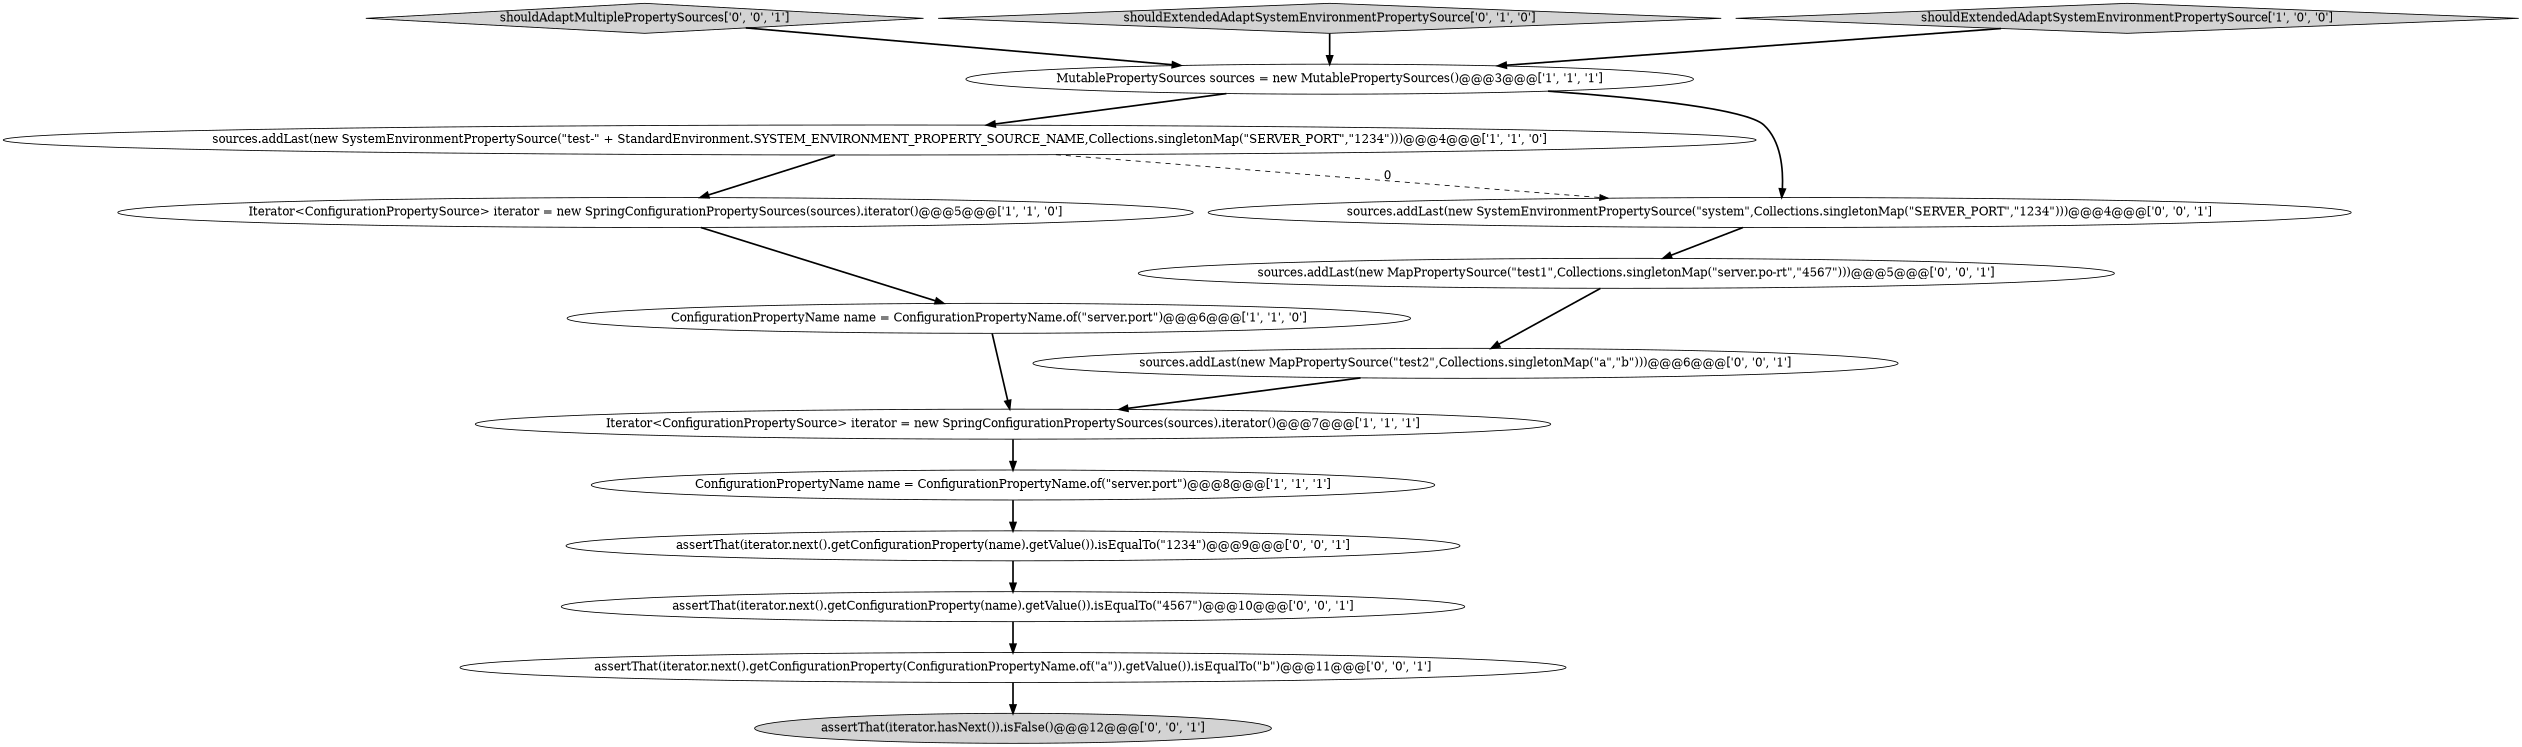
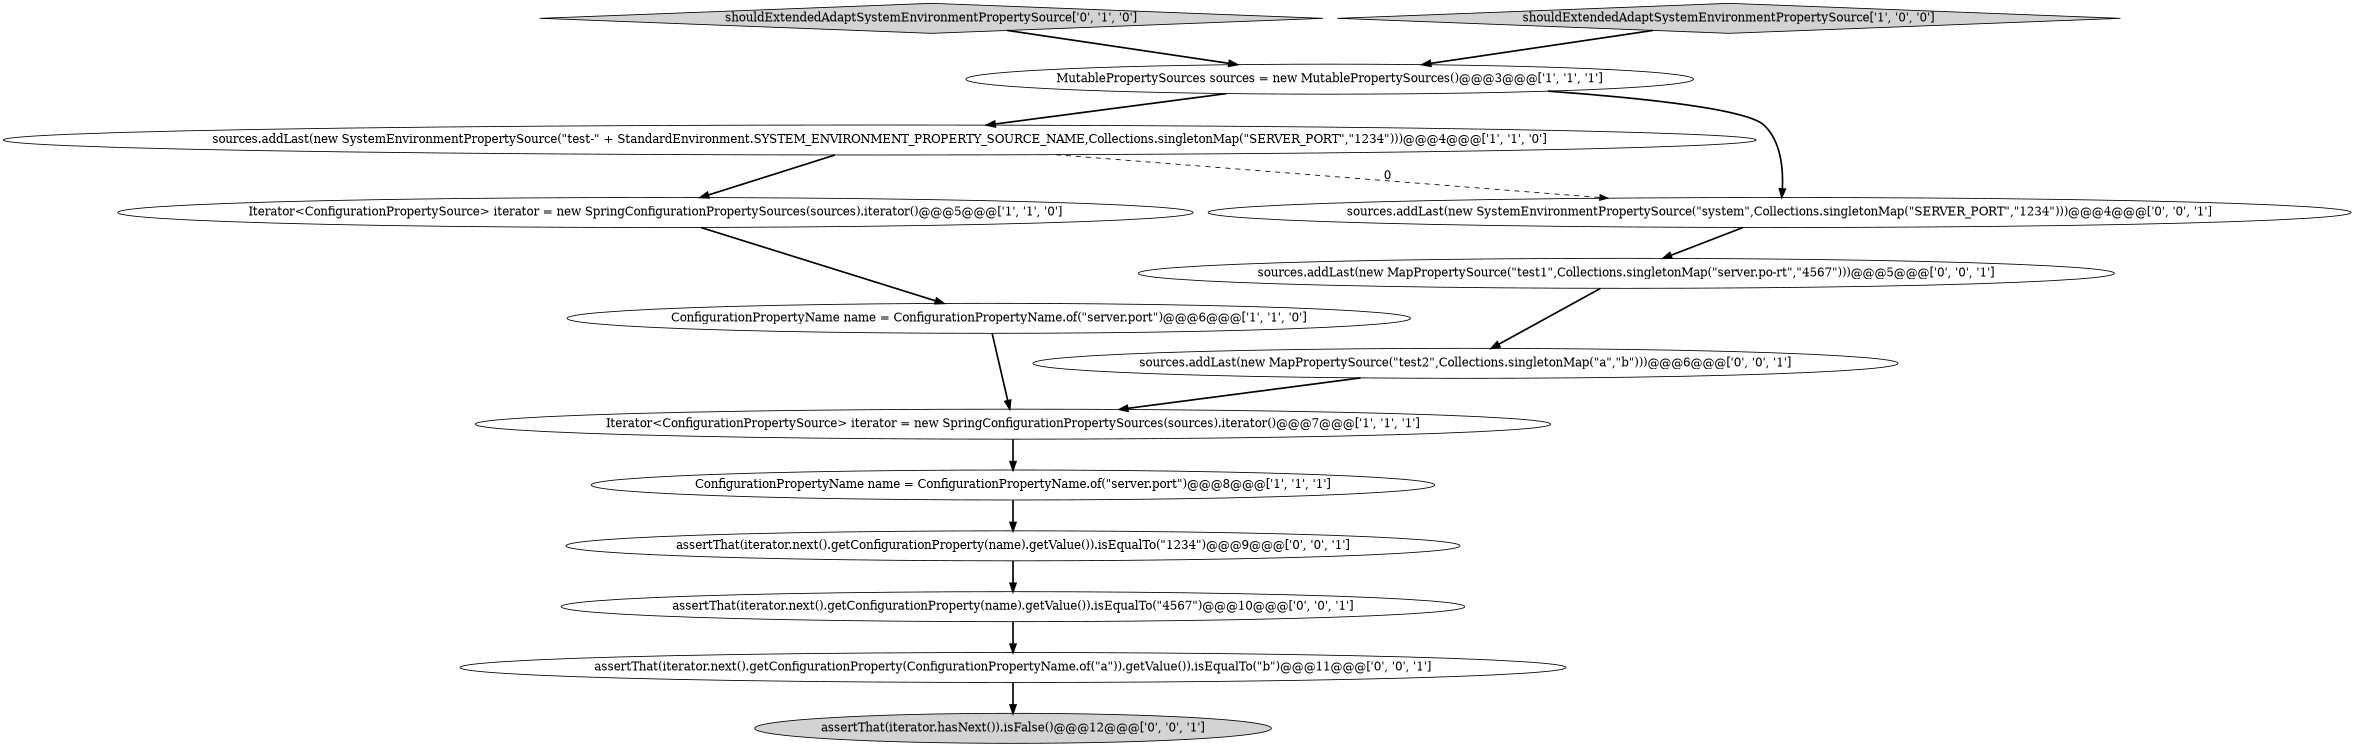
node "shouldAdaptMultiplePropertySources['0', '0', '1']": removed
